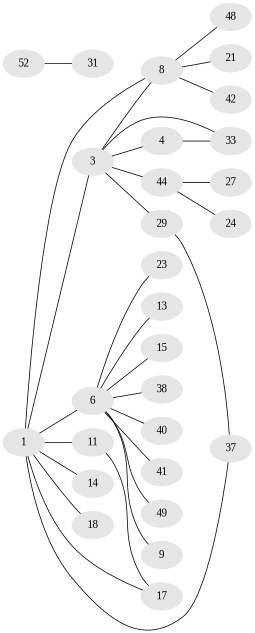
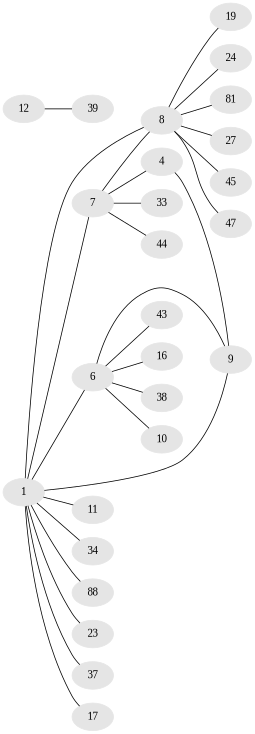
node "19": added
node "48": label "48" -> "47"
node "21": label "21" -> "81"
node "52": label "52" -> "12"
node "31": label "31" -> "39"
node "42": label "42" -> "45"
edge "4" -- "33": now "4" -- "9"
node "3": label "3" -> "7"
edge "44" -- "27": now "8" -- "27"
edge "44" -- "24": now "8" -- "24"
node "29": removed
node "13": label "13" -> "43"
edge "23" -- "6": now "23" -- "1"
node "15": label "15" -> "16"
node "40": label "40" -> "10"
edge "9" -- "1": added
node "41": removed
node "14": label "14" -> "34"
node "49": removed
edge "11" -- "17": removed
node "18": label "18" -> "88"
